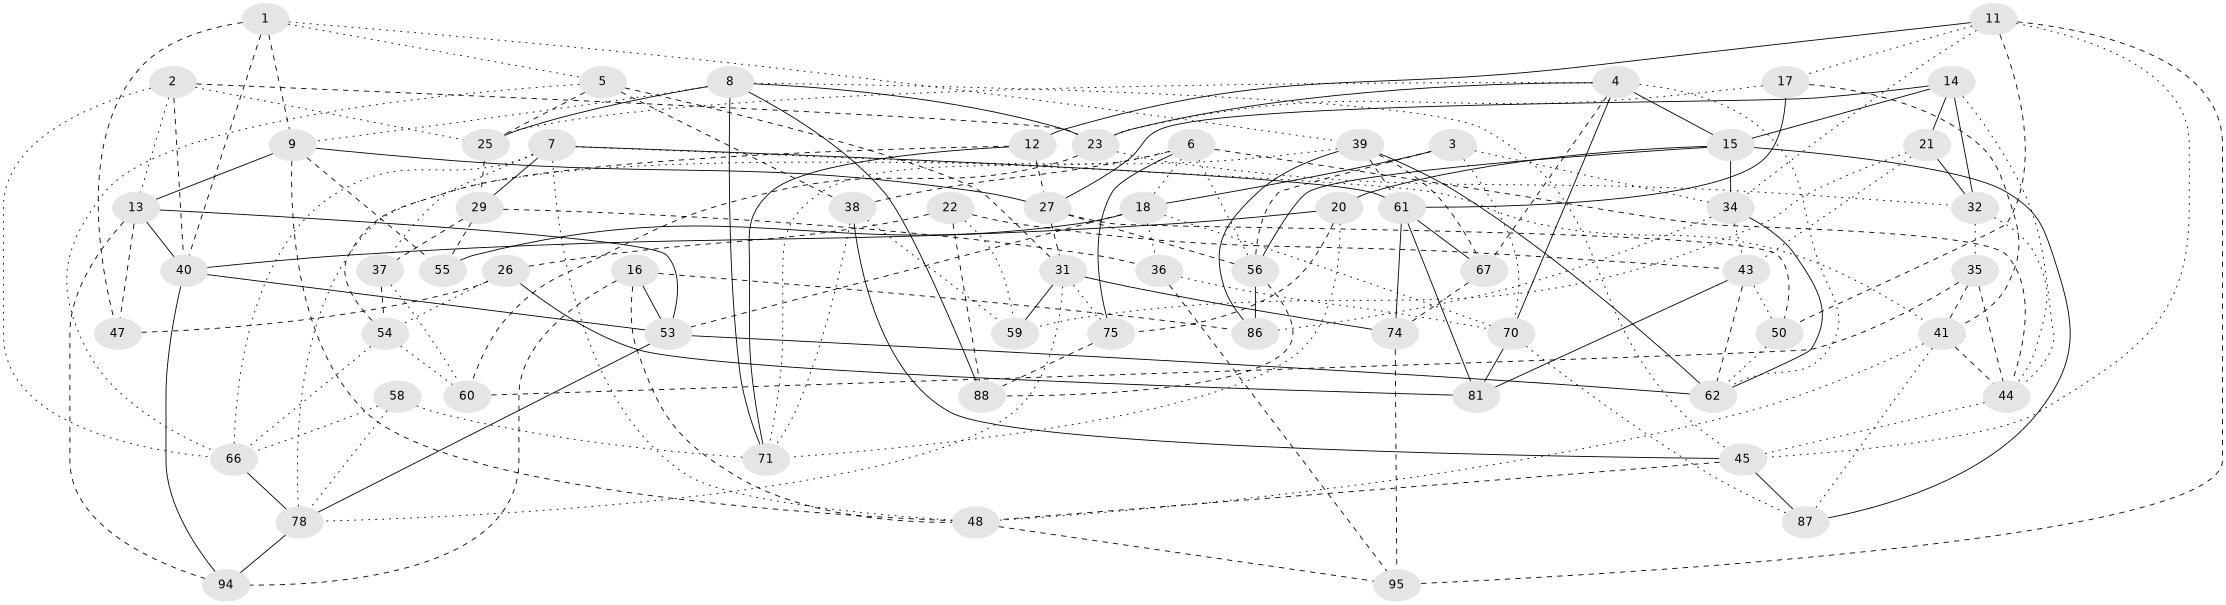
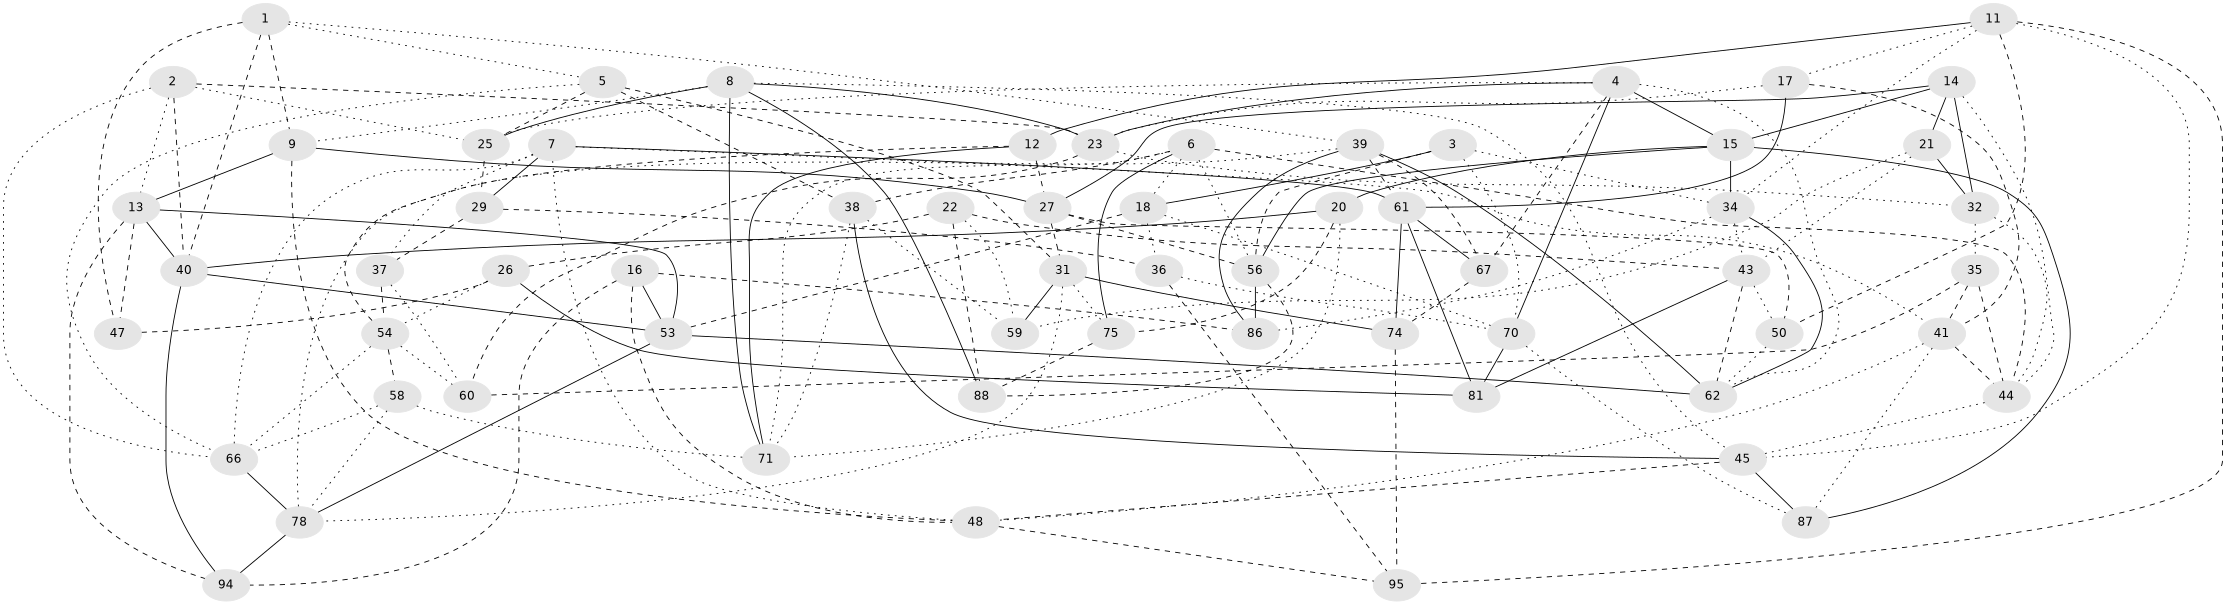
node "55": removed
edge "54" -- "58": added
